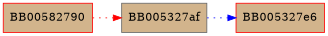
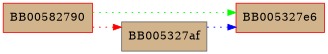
edge "BB00582790" -> "BB005327e6": added
